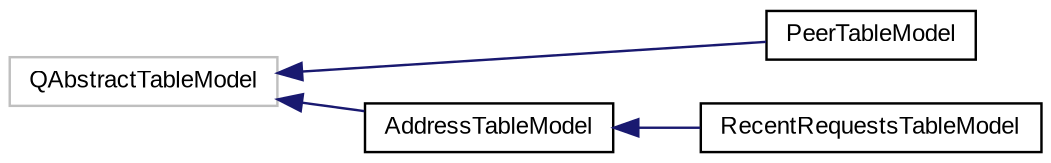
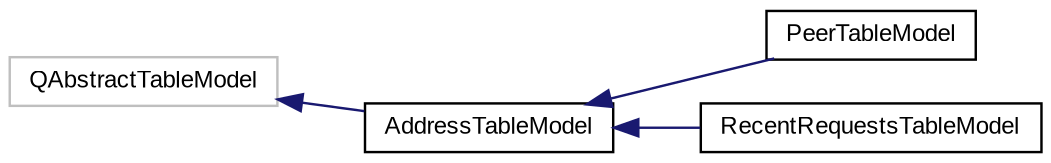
edge "PeerTableModel" -> "QAbstractTableModel": now "PeerTableModel" -> "AddressTableModel"
